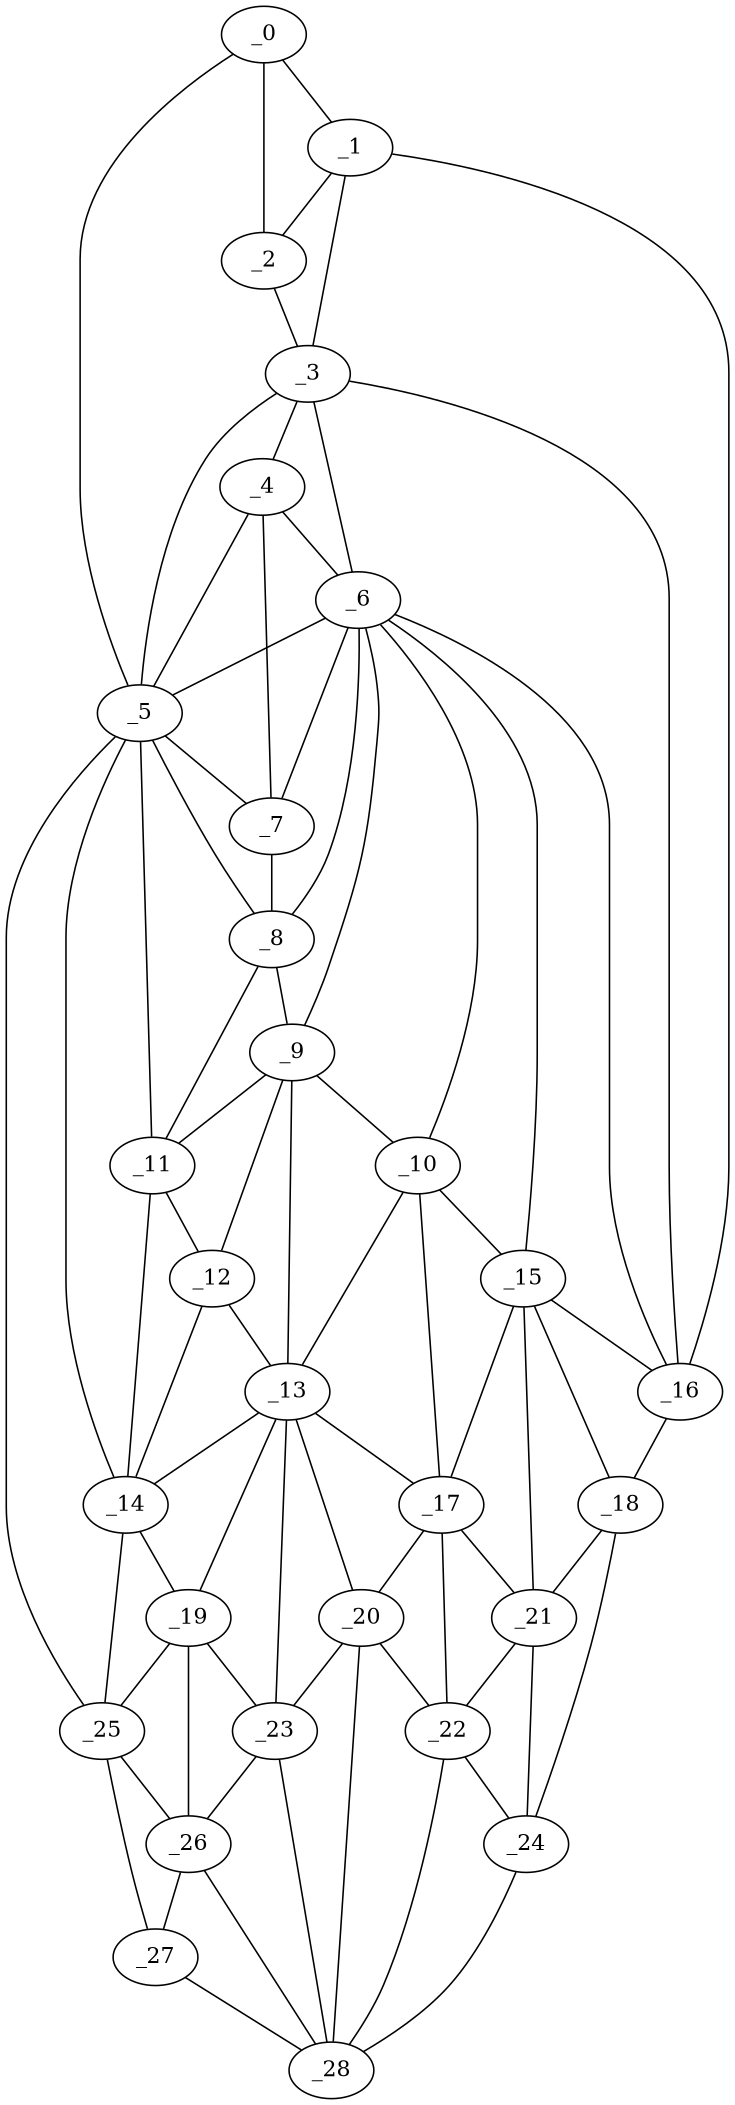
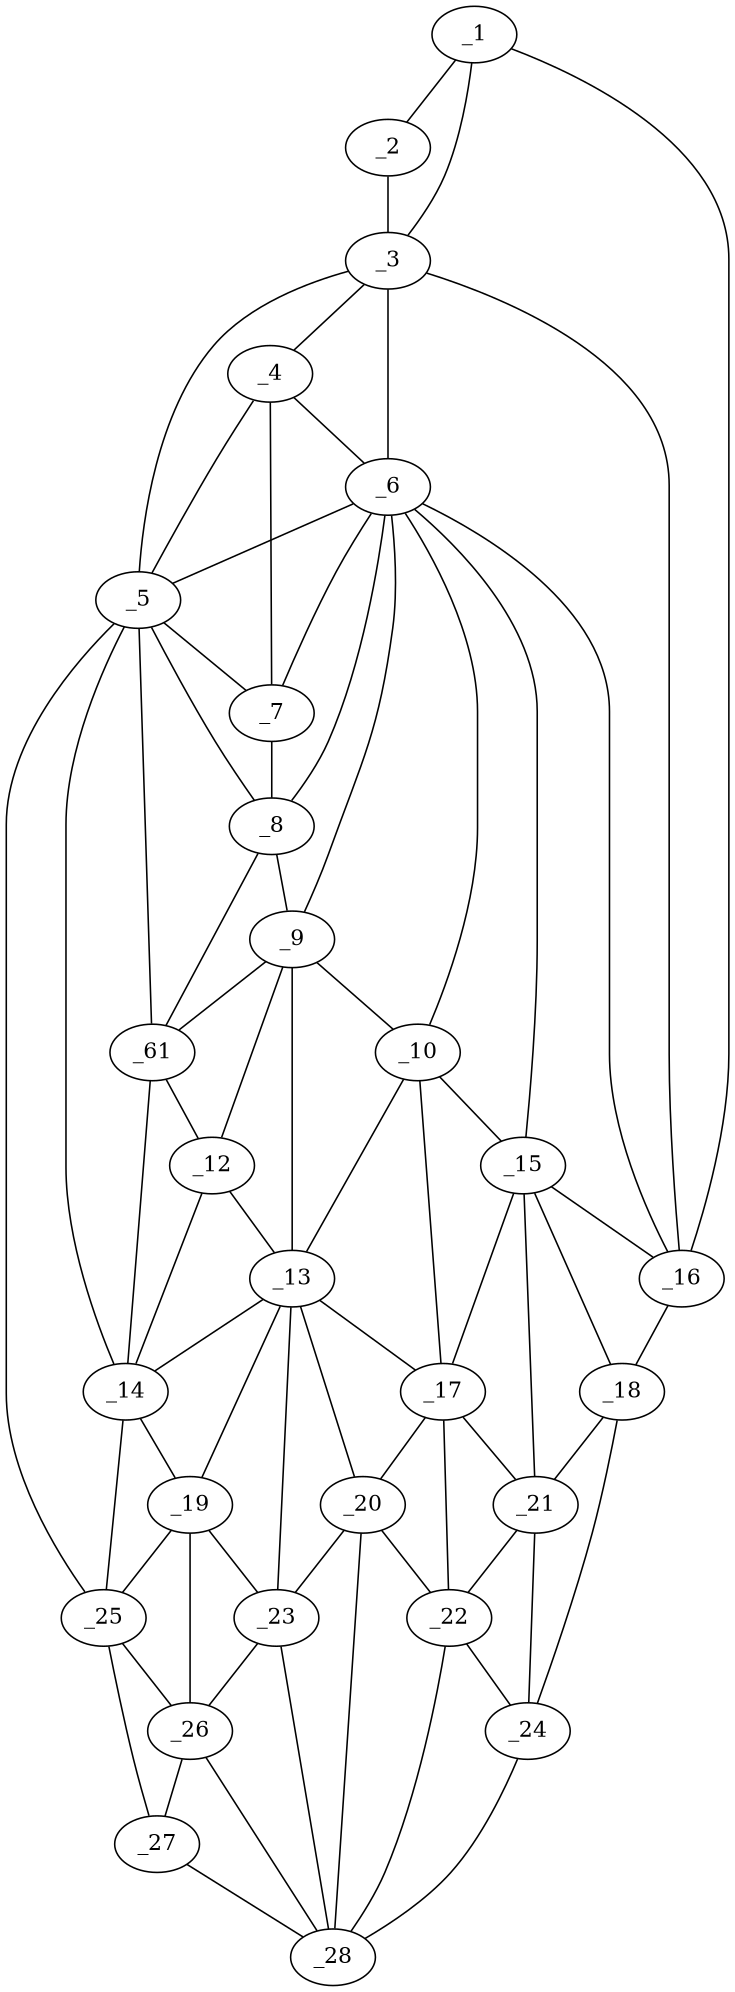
node "_0": removed
node "_11": label "_11" -> "_61"
